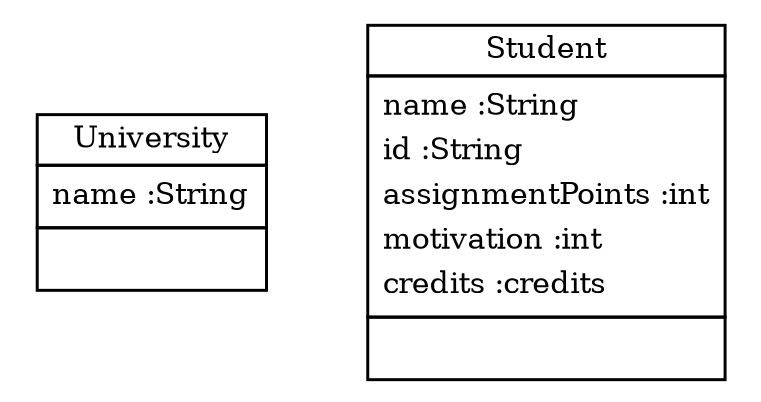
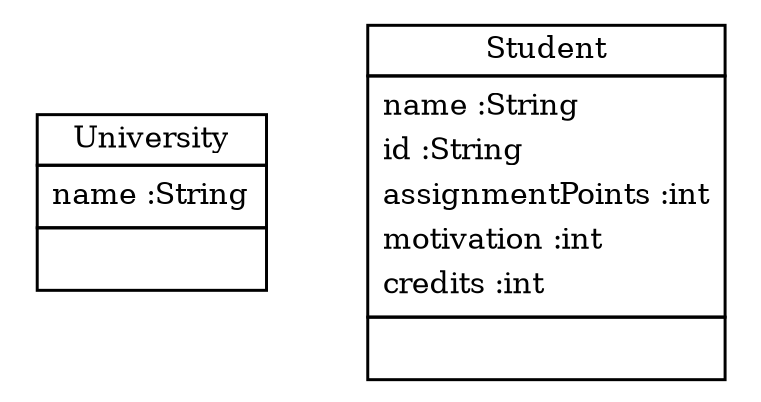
node "Student": text "credits :credits" -> "credits :int"
